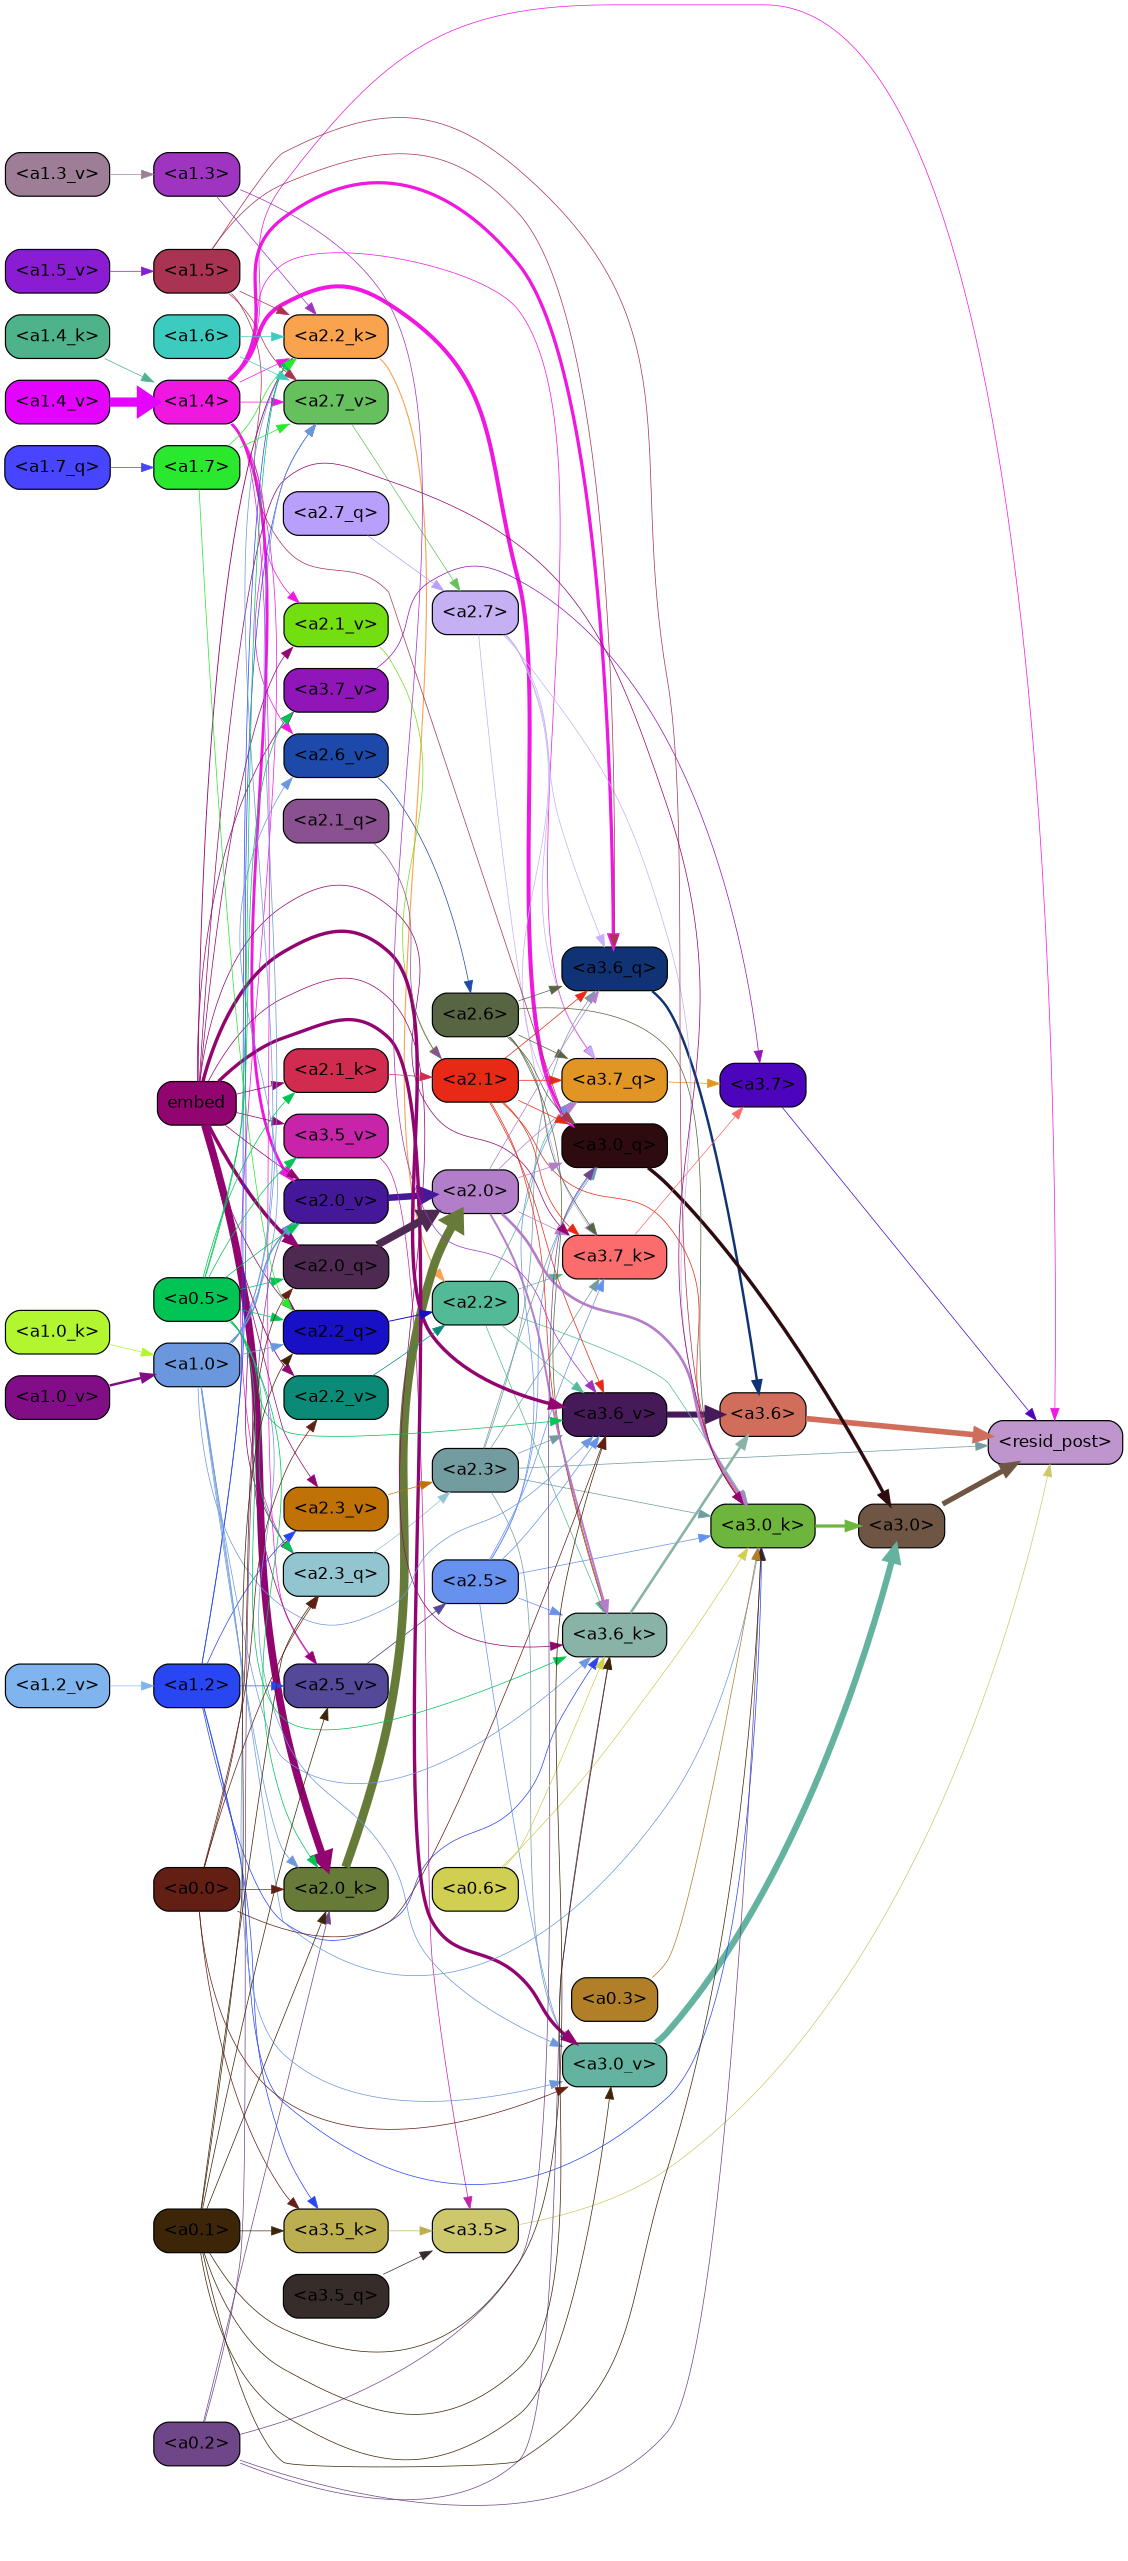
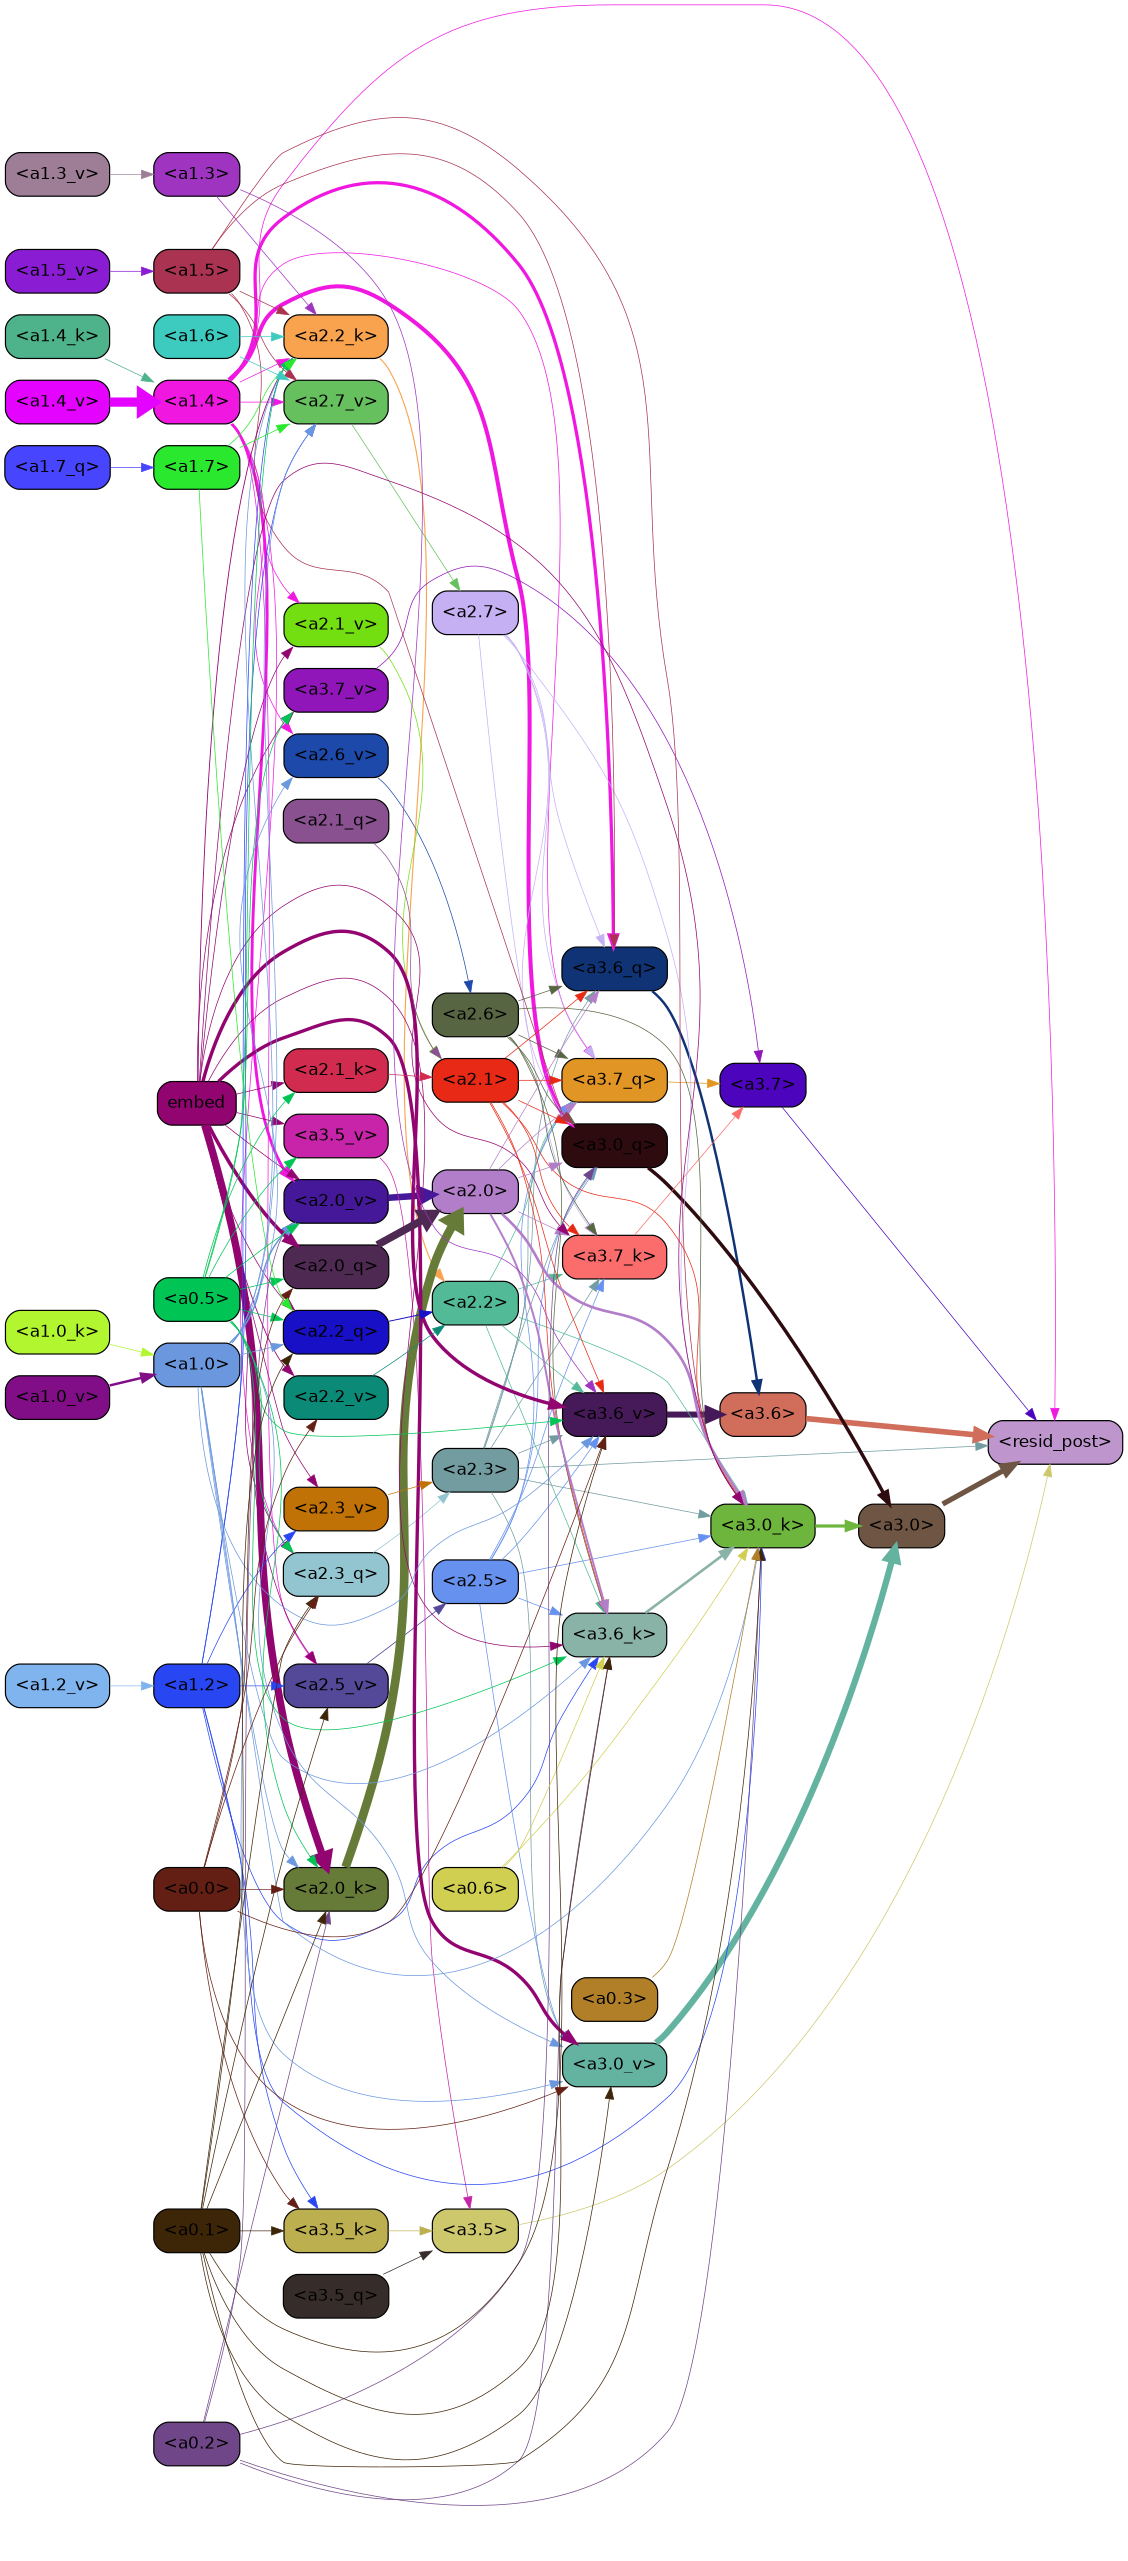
node "<a2.7_q>": removed
edge "<a2.3>" -> "<a3.7_q>": added
edge "<a3.6_k>" -> "<a3.6>": now "<a3.6_k>" -> "<a3.0_k>"
